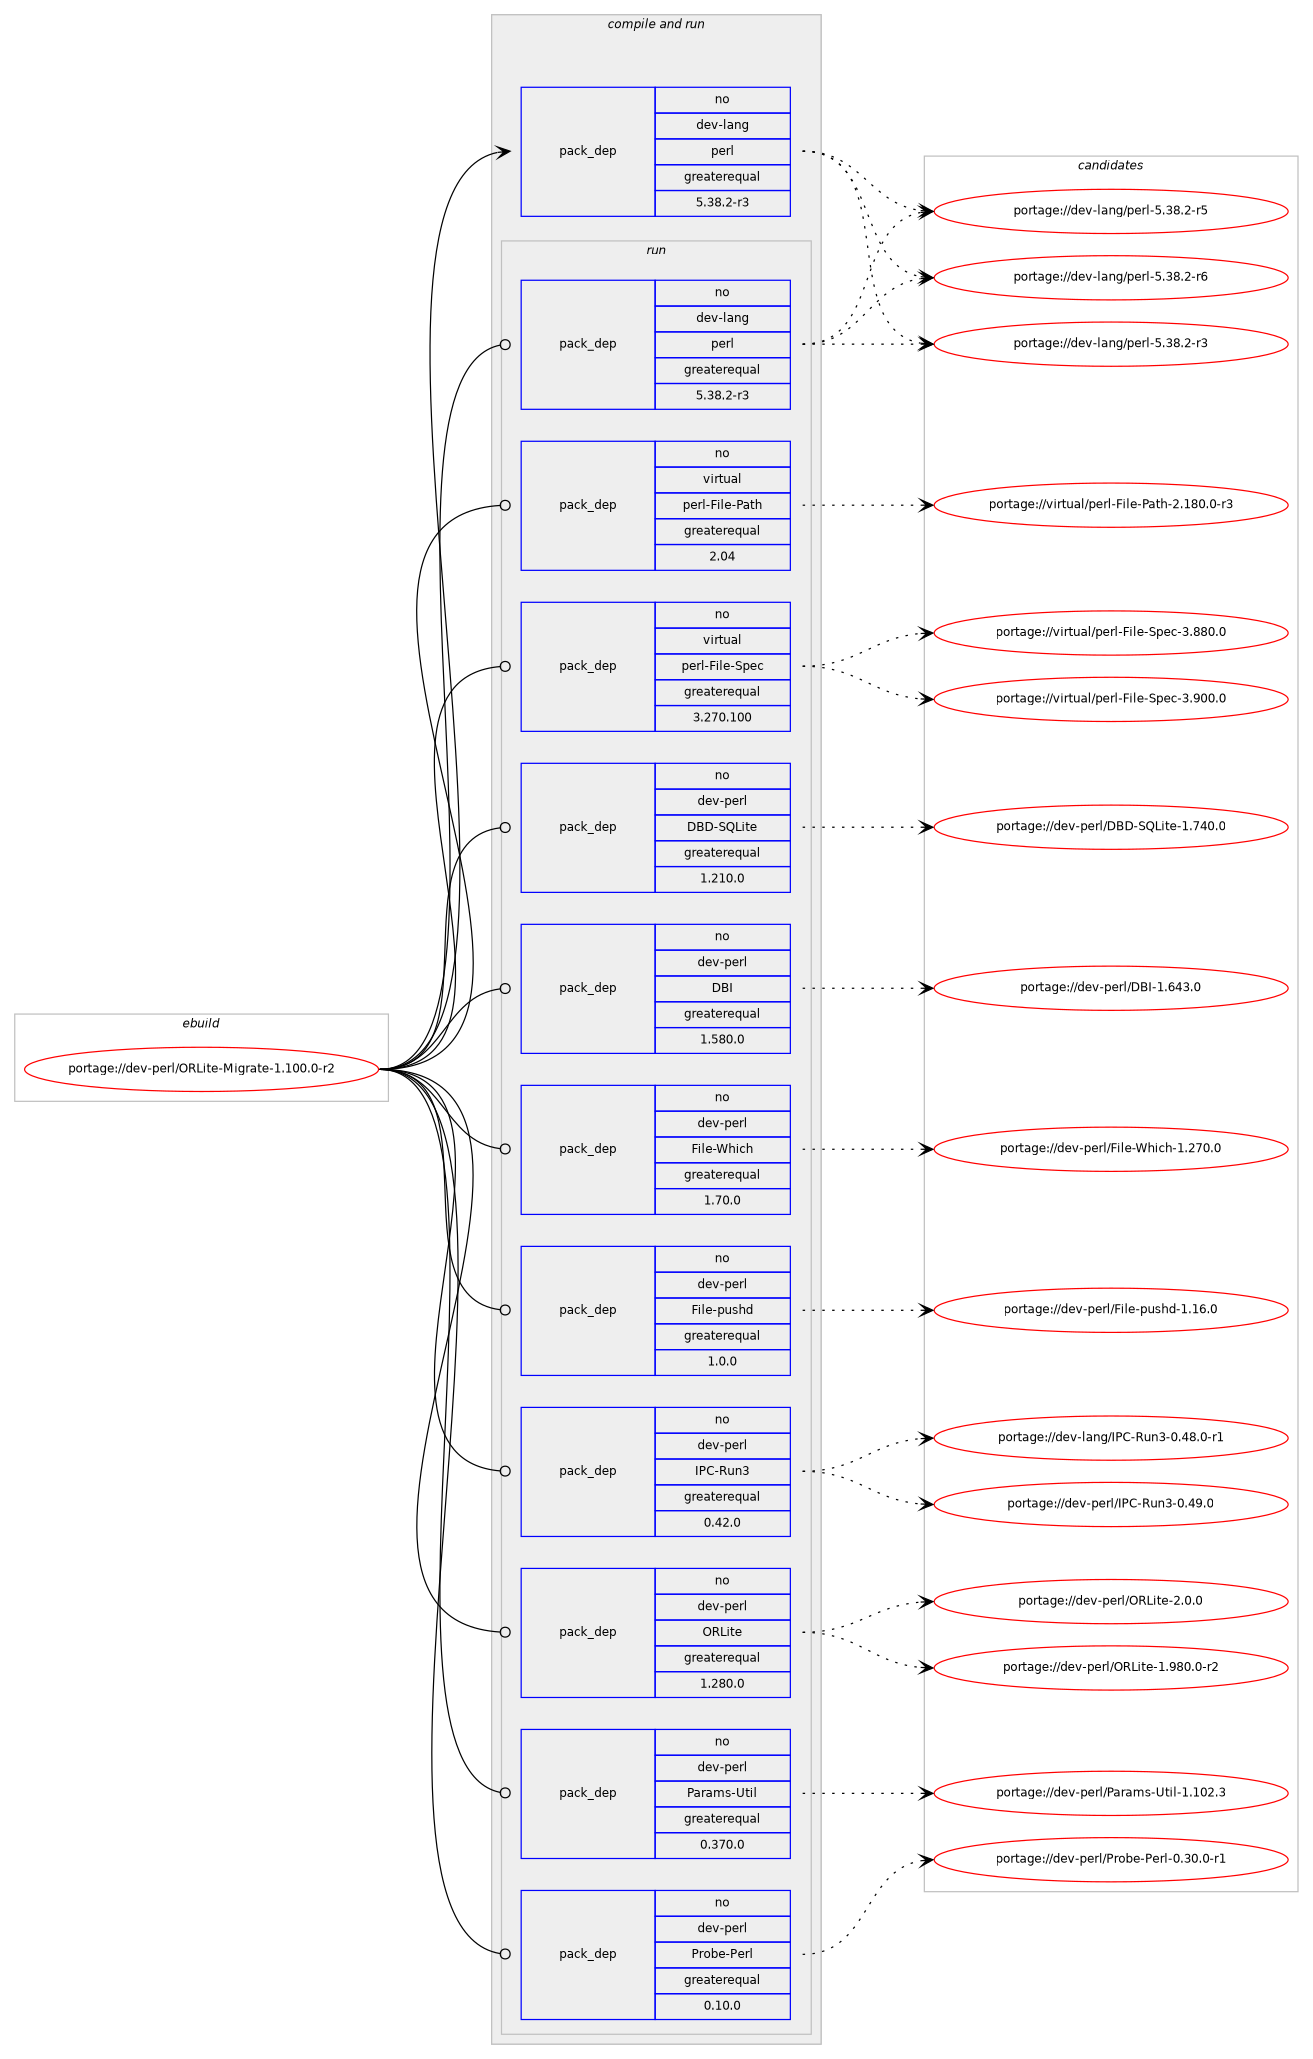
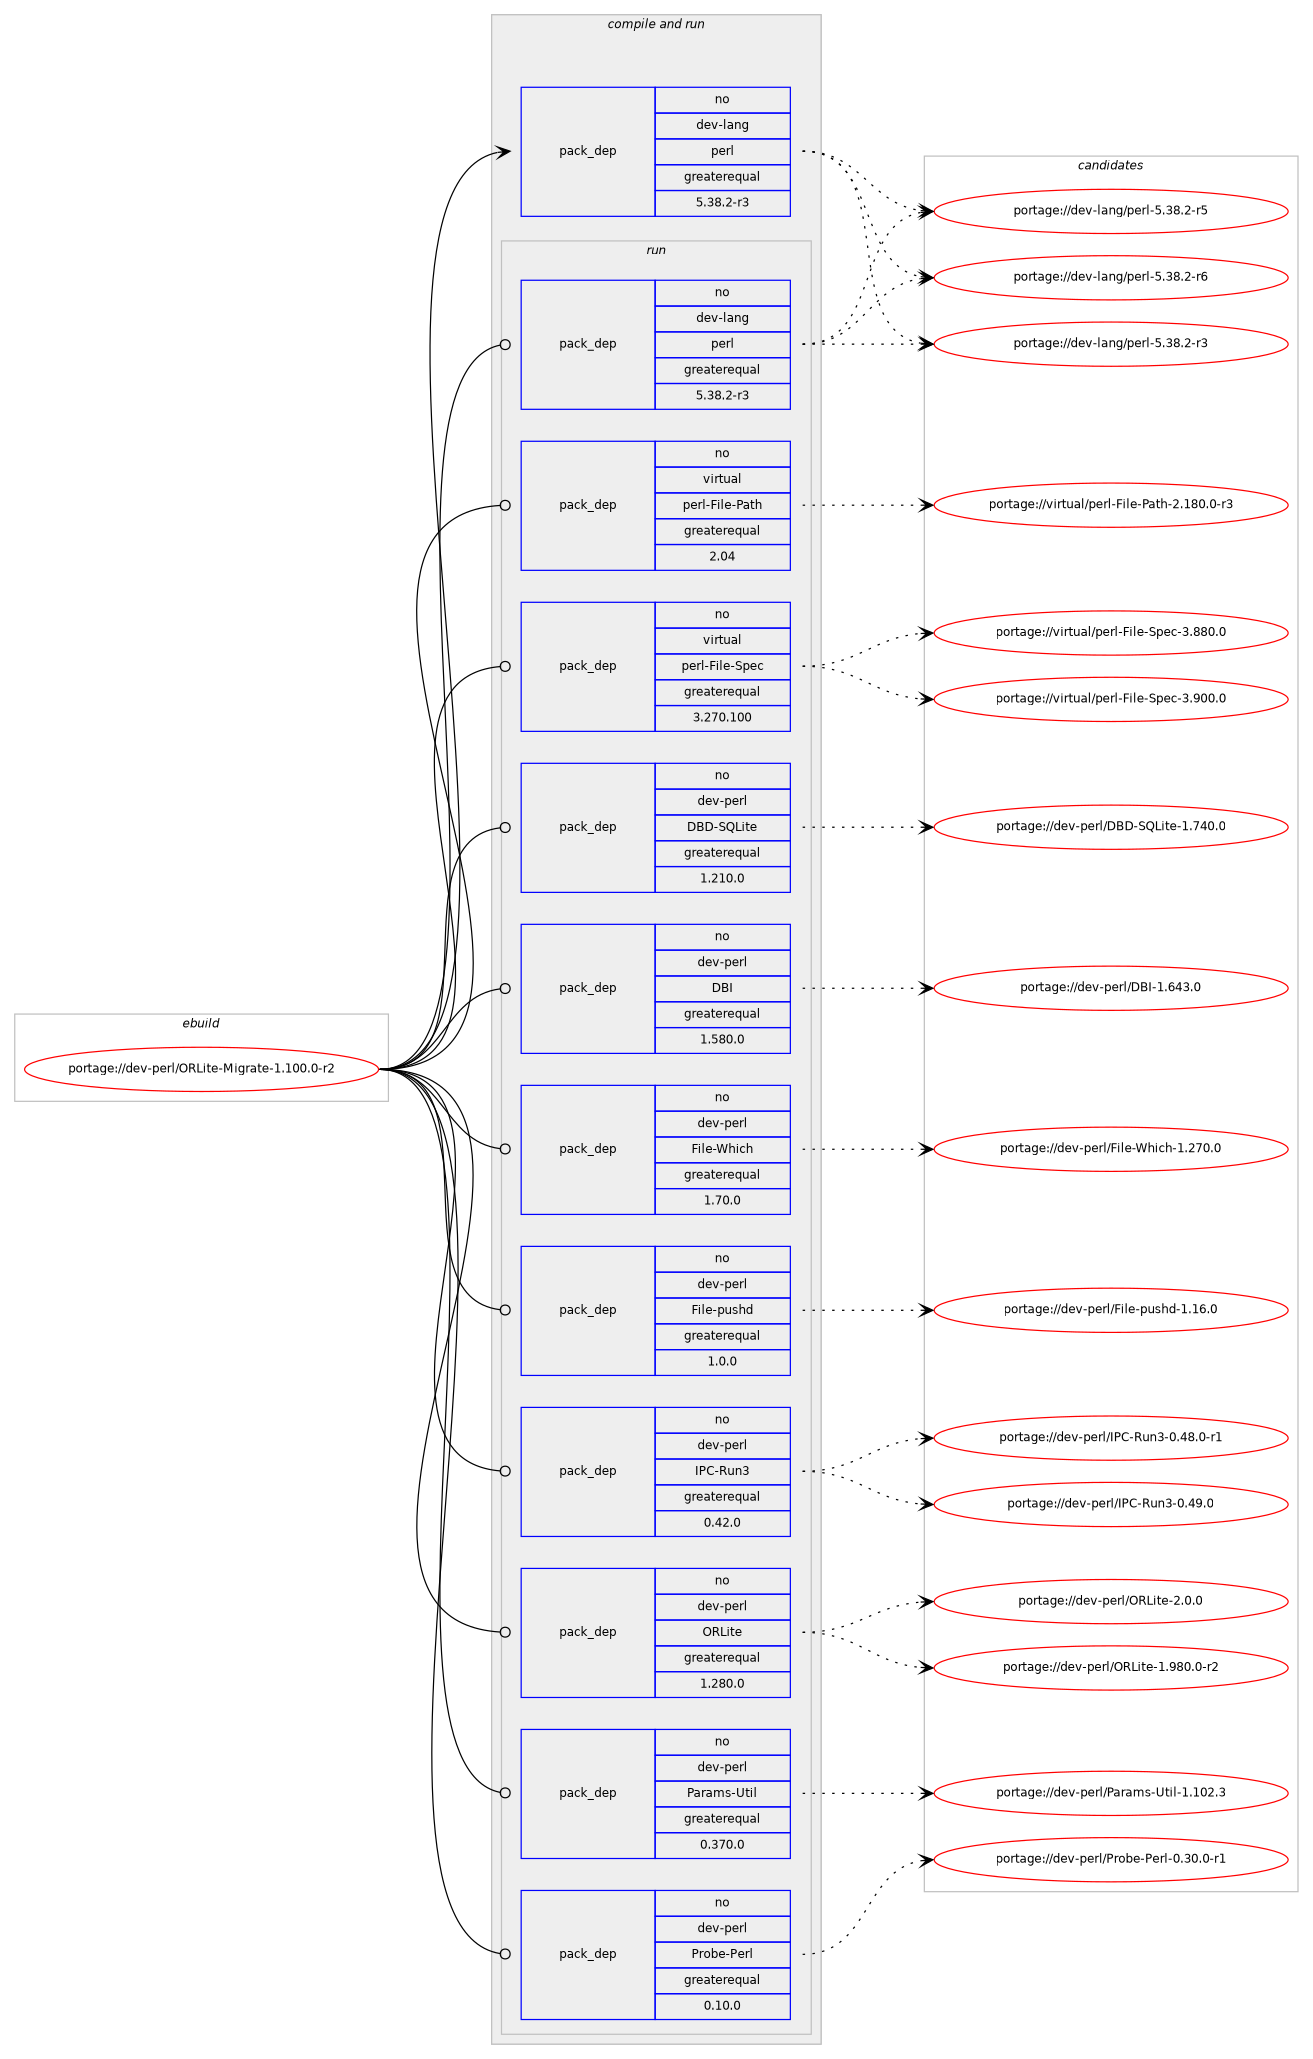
node "portage://dev-lang/IPC-Run3-0.48.0-r1": label "portage://dev-lang/IPC-Run3-0.48.0-r1" -> "portage://dev-perl/IPC-Run3-0.48.0-r1"
